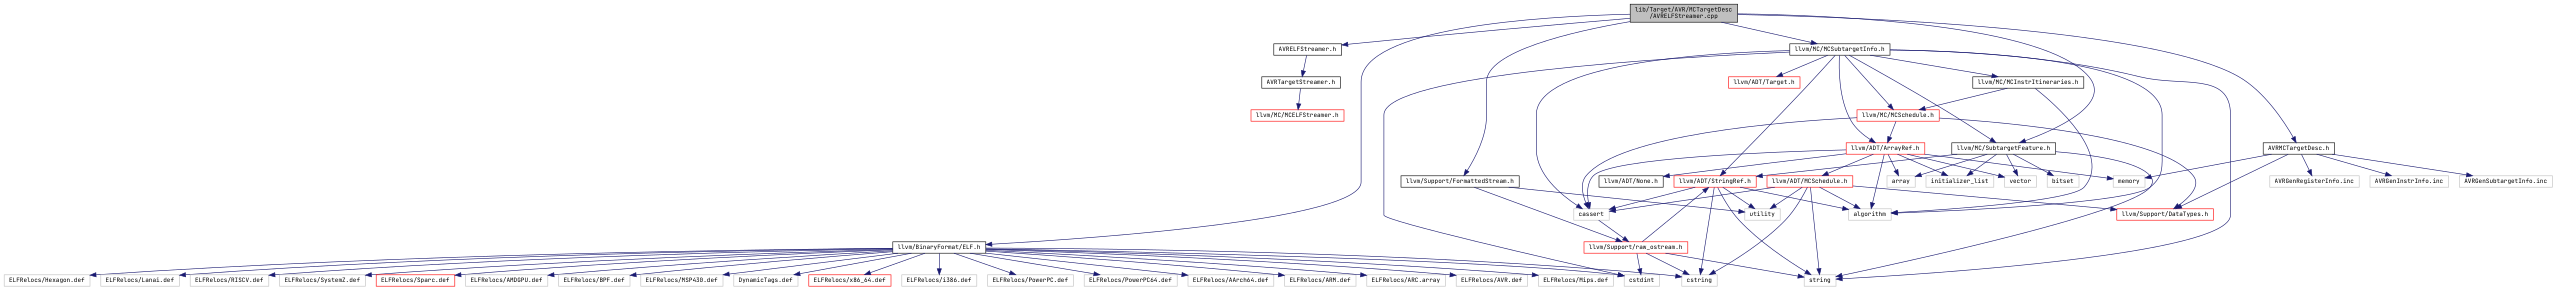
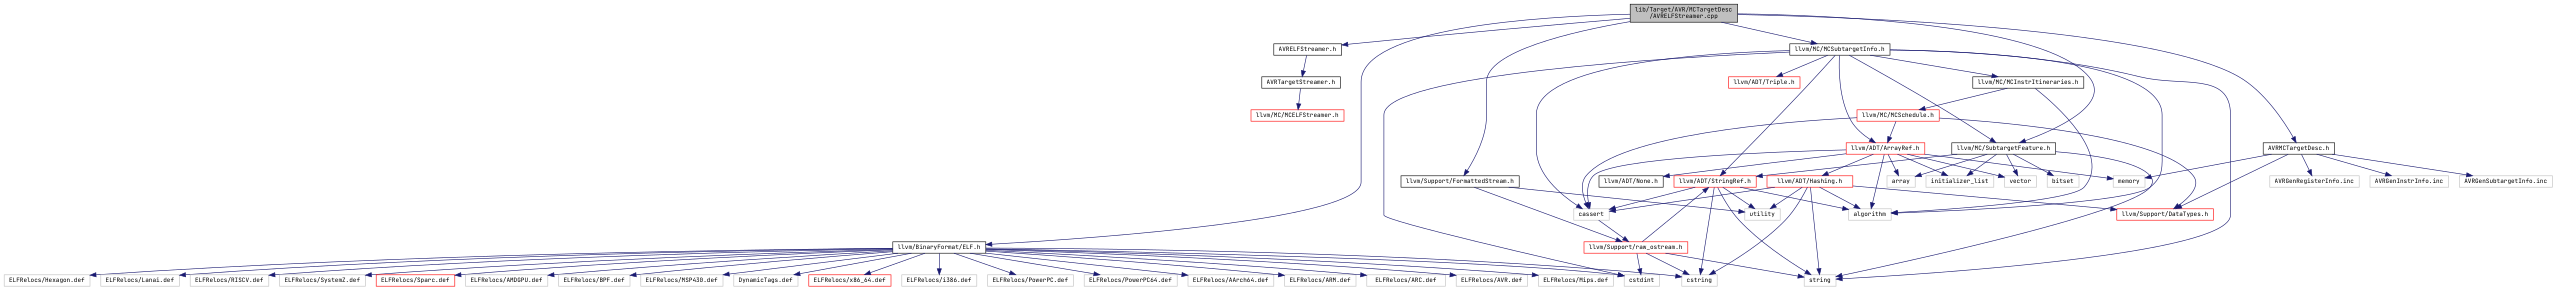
edge "llvm/MC/MCSubtargetInfo.h" -> "llvm/MC/MCSchedule.h": removed
node "llvm/ADT/Target.h": label "llvm/ADT/Target.h" -> "llvm/ADT/Triple.h"
node "llvm/ADT/MCSchedule.h": label "llvm/ADT/MCSchedule.h" -> "llvm/ADT/Hashing.h"
node "ELFRelocs/ARC.array": label "ELFRelocs/ARC.array" -> "ELFRelocs/ARC.def"
